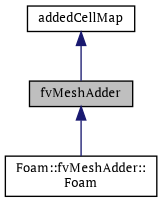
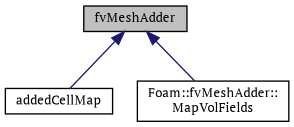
edge "fvMeshAdder" -> "addedCellMap": reversed
node "Foam::fvMeshAdder:: Foam": label "Foam::fvMeshAdder:: Foam" -> "Foam::fvMeshAdder:: MapVolFields"
